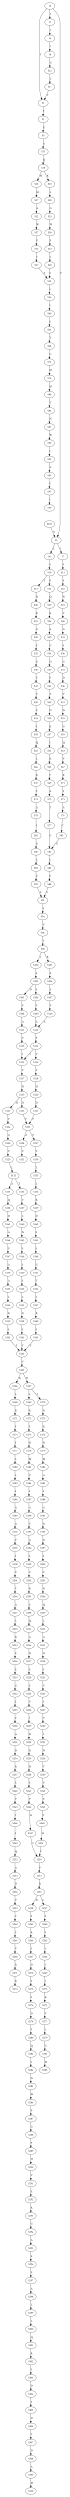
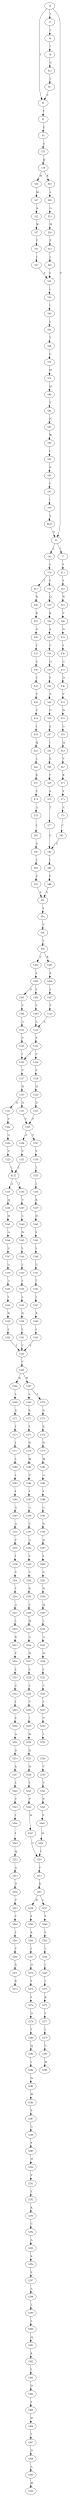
edge "S99" -> "S102": added, label "T"
edge "S131" -> "S132": added, label "L"
edge "S233" -> "S236": removed, label "N"
